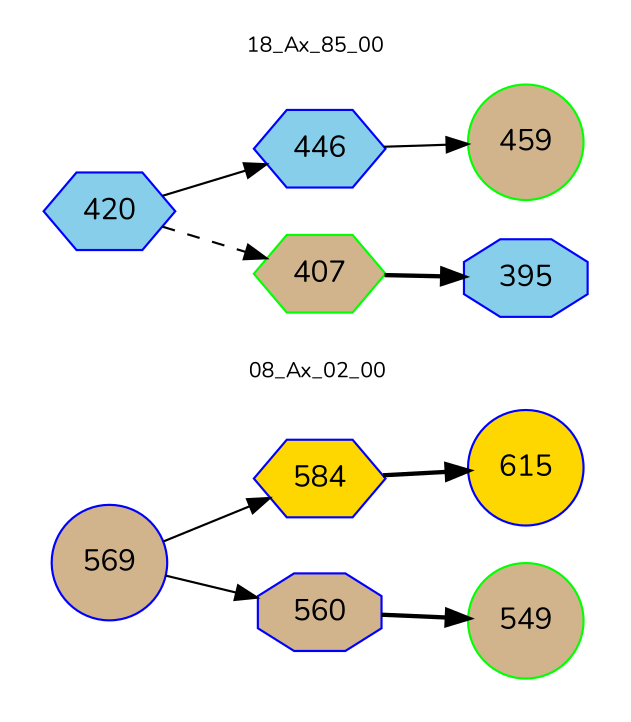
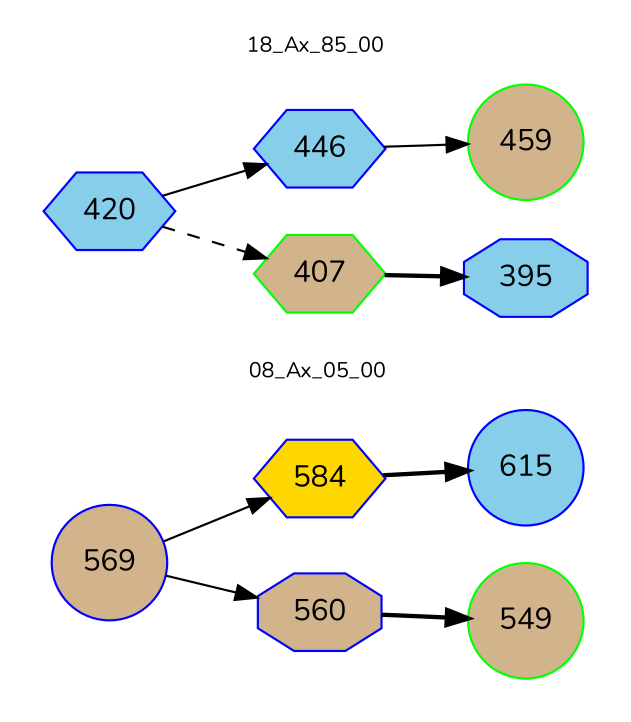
cluster "08_Ax_02_00": label "08_Ax_02_00" -> "08_Ax_05_00"
node "615": fillcolor gold -> skyblue
